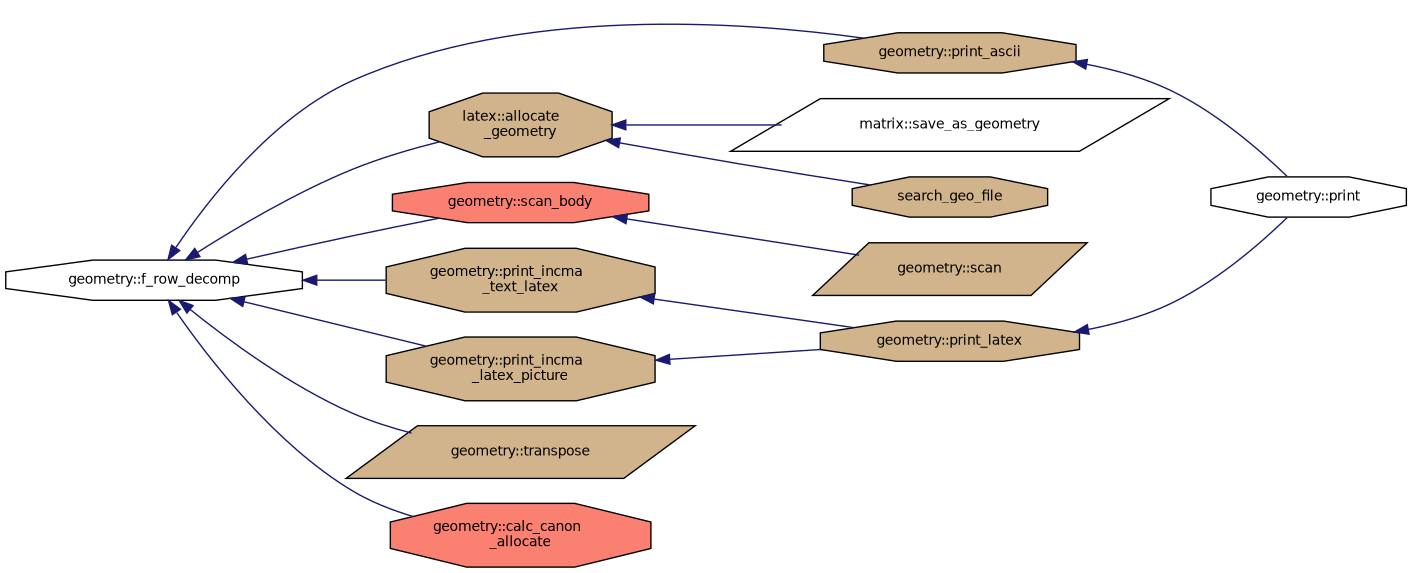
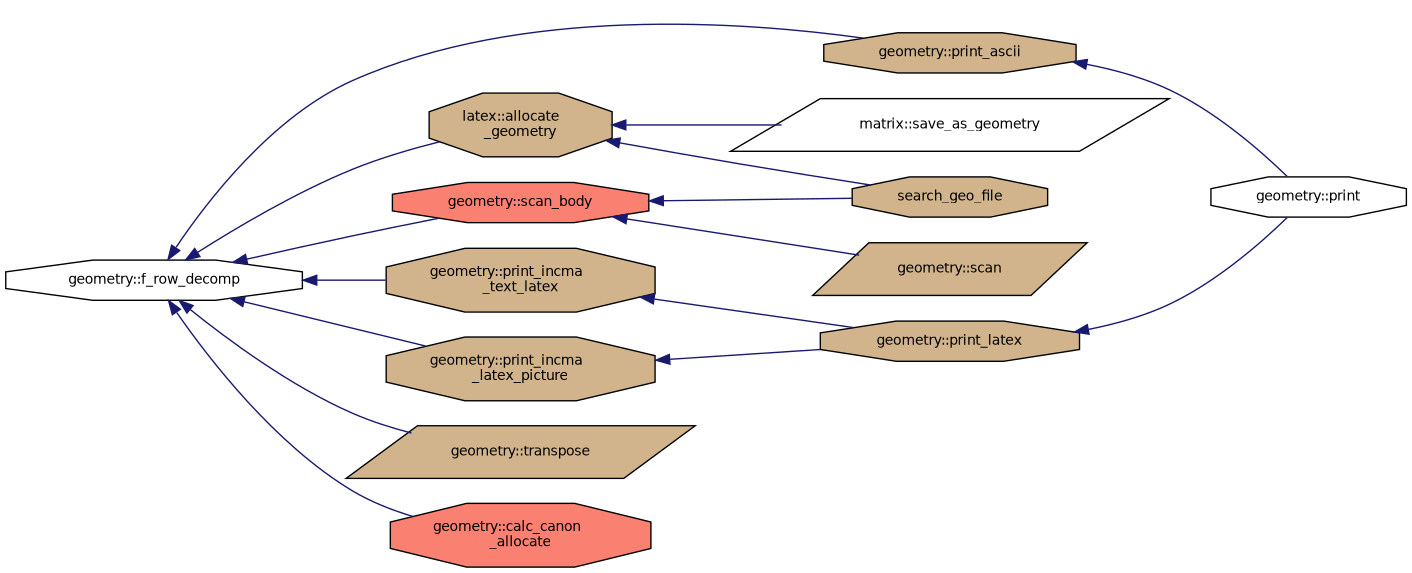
edge "search_geo_file" -> "geometry::scan_body": added
